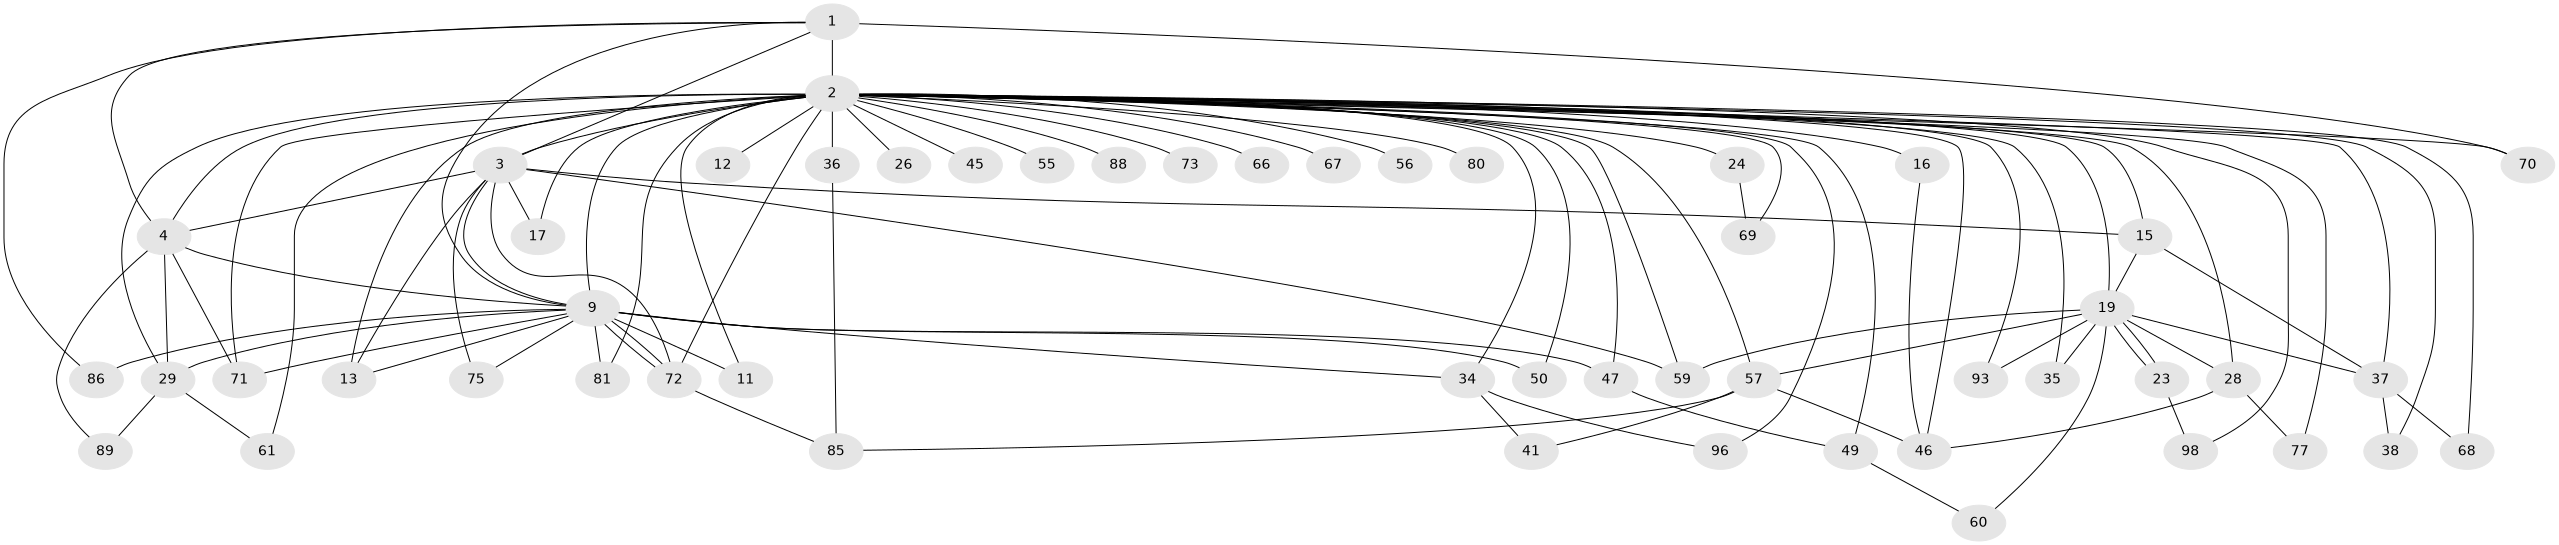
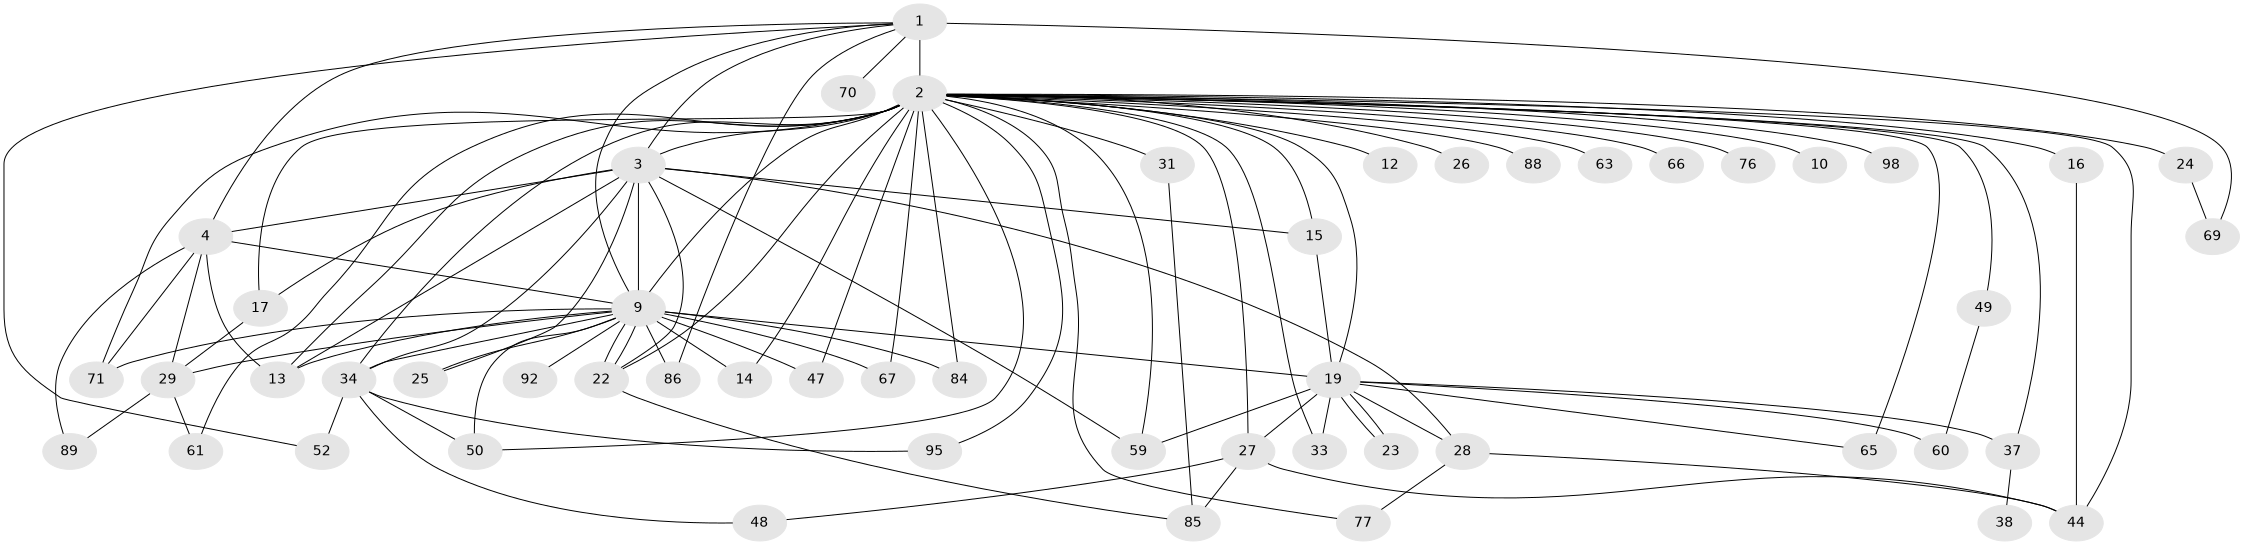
edge "2" -- "69": now "1" -- "69"
edge "2" -- "38": removed
edge "2" -- "28": now "3" -- "28"
edge "2" -- "70": removed
edge "2" -- "29": now "17" -- "29"
edge "2" -- "4": now "13" -- "4"
node "36": label "36" -> "31"
node "45": removed
node "55": removed
node "73": label "73" -> "63"
node "56": label "56" -> "76"
node "80": label "80" -> "10"
edge "3" -- "34": added
edge "15" -- "37": removed
edge "9" -- "67": added
edge "9" -- "19": added
node "75": label "75" -> "25"
node "92": added
node "81": label "81" -> "84"
node "72": label "72" -> "22"
node "11": label "11" -> "14"
node "57": label "57" -> "27"
node "93": label "93" -> "33"
node "35": label "35" -> "65"
edge "34" -- "50": added
edge "23" -- "98": removed
edge "47" -- "49": removed
node "52": added
node "41": label "41" -> "48"
node "96": label "96" -> "95"
node "46": label "46" -> "44"
node "68": removed
